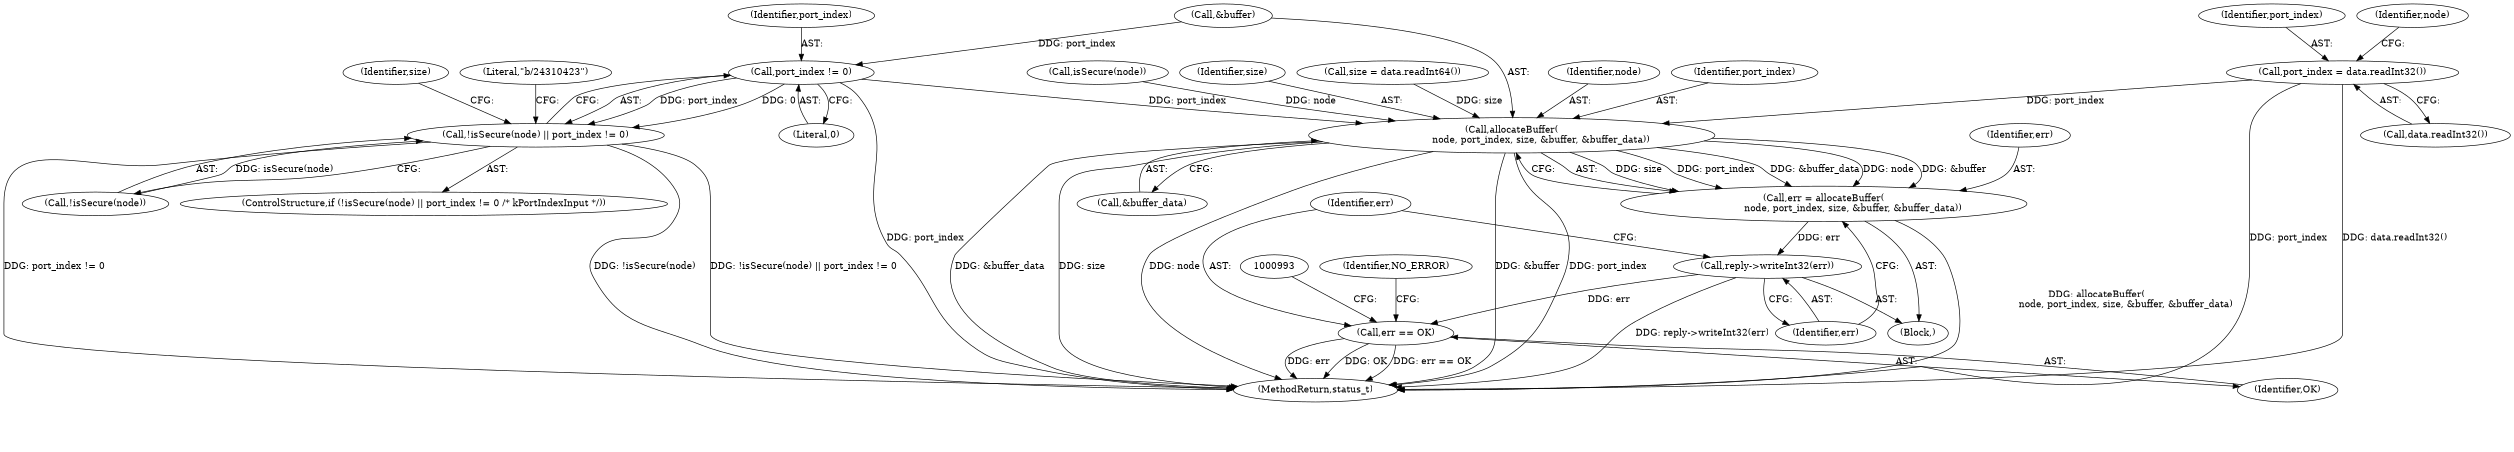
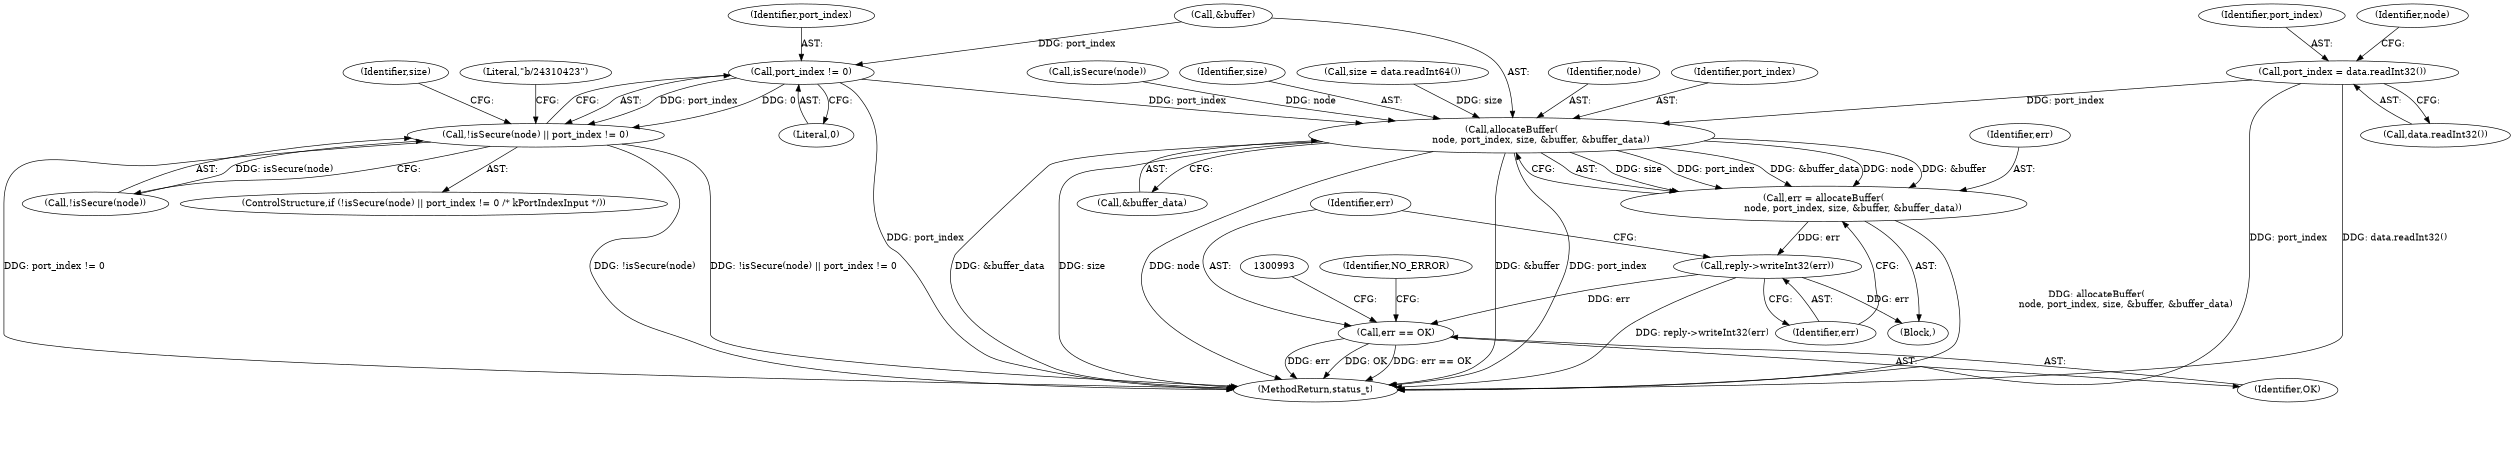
node "1000993": label "1000993" -> "1300993"
edge "(Call,reply->writeInt32(err))" -> "(Block,)": label "AST: " -> "DDG: err"
